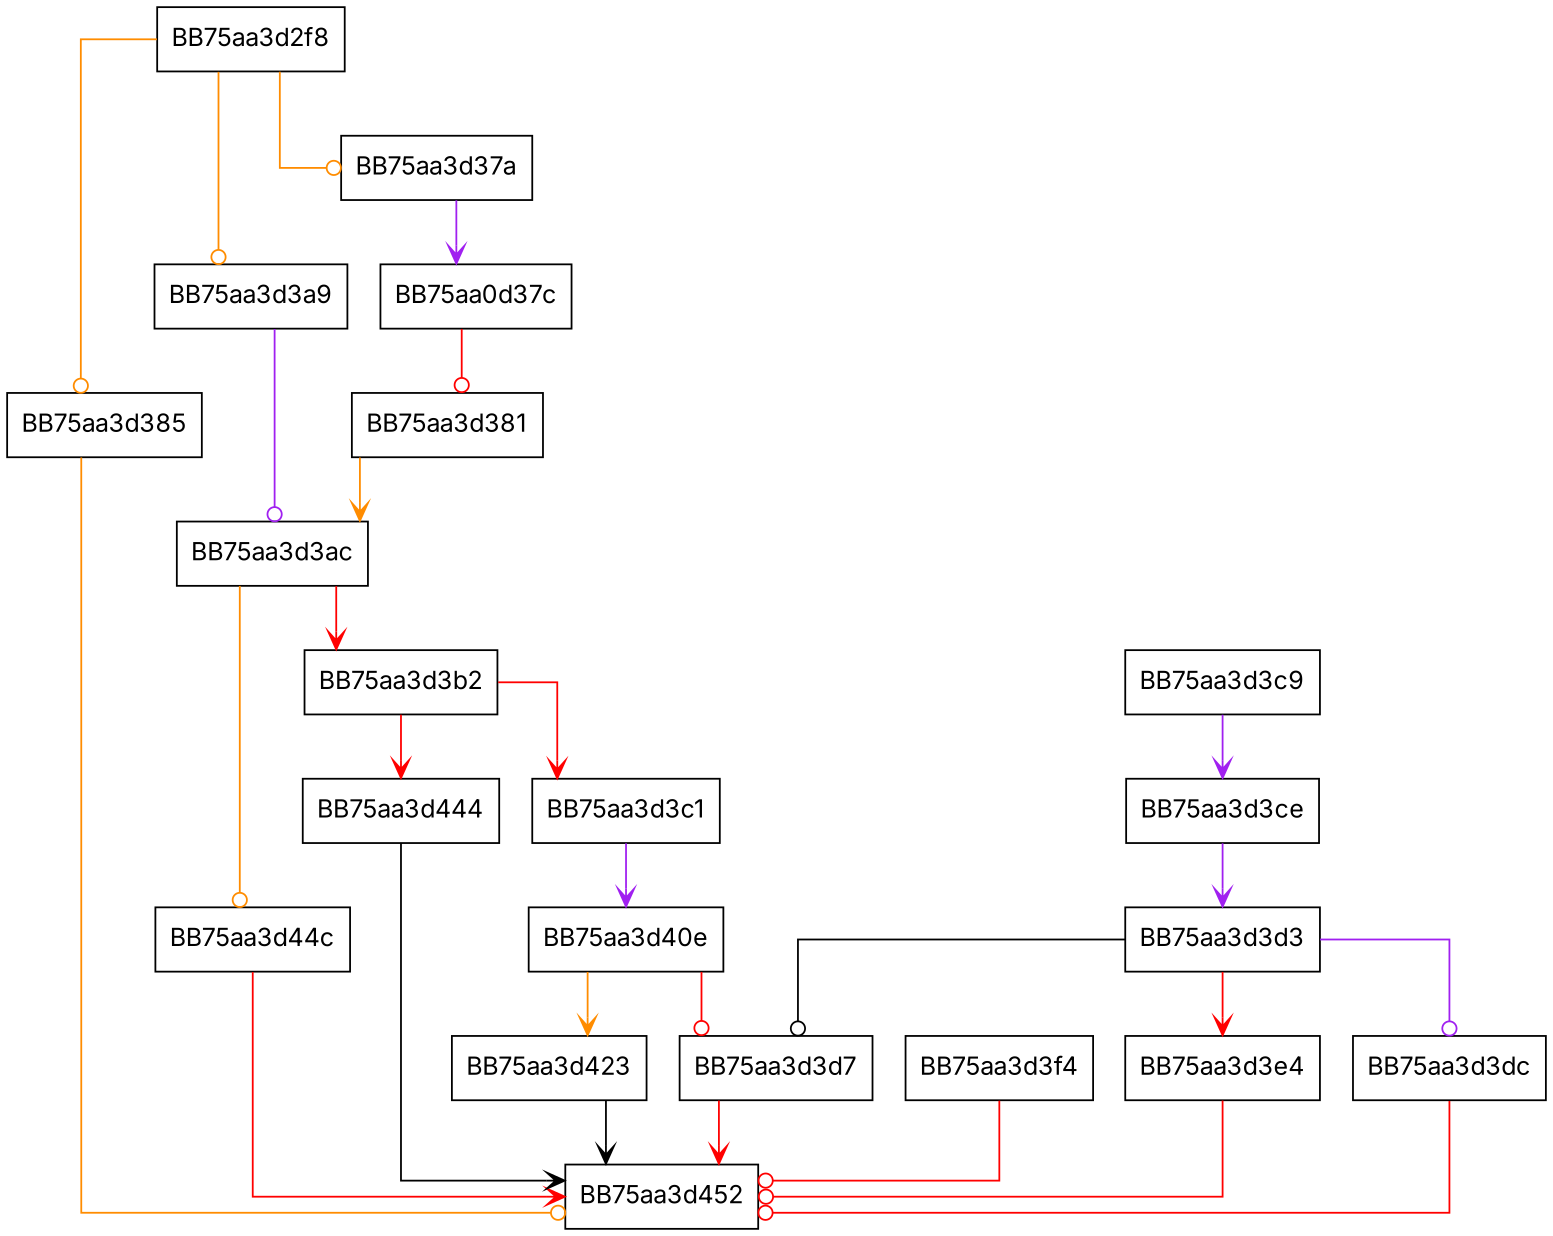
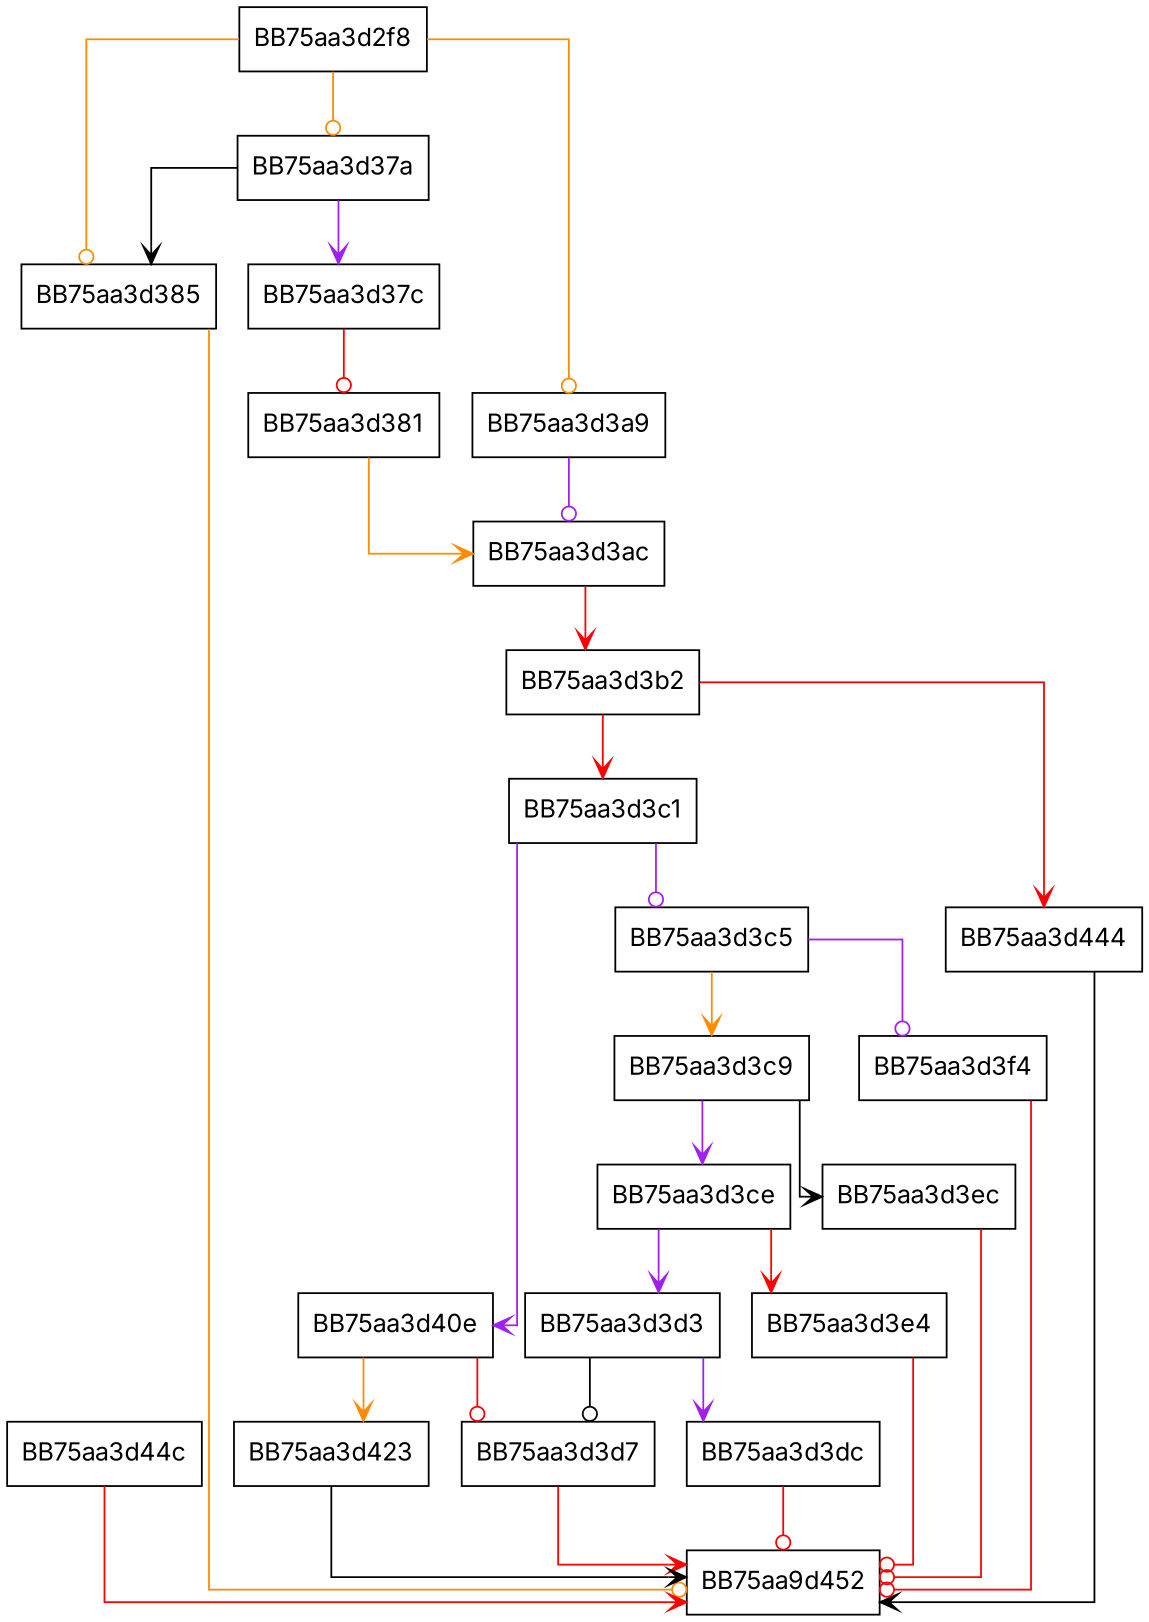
edge "BB75aa3d37a" -> "BB75aa3d385": added
node "BB75aa0d37c": label "BB75aa0d37c" -> "BB75aa3d37c"
edge "BB75aa3d3ac" -> "BB75aa3d44c": removed
node "BB75aa3d3c5": added
edge "BB75aa3d3d3" -> "BB75aa3d3dc": arrowhead odot -> vee
edge "BB75aa3d3d3" -> "BB75aa3d3e4": now "BB75aa3d3ce" -> "BB75aa3d3e4"
node "BB75aa3d452": label "BB75aa3d452" -> "BB75aa9d452"
node "BB75aa3d3ec": added
